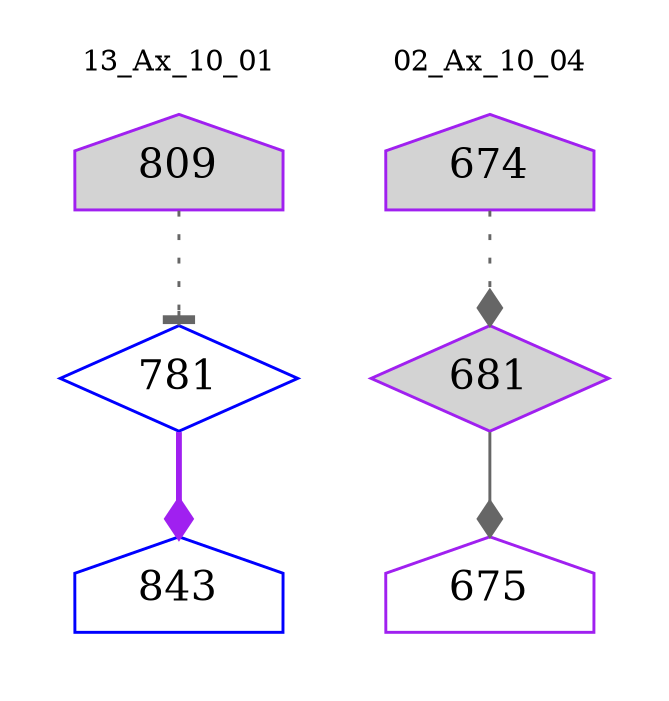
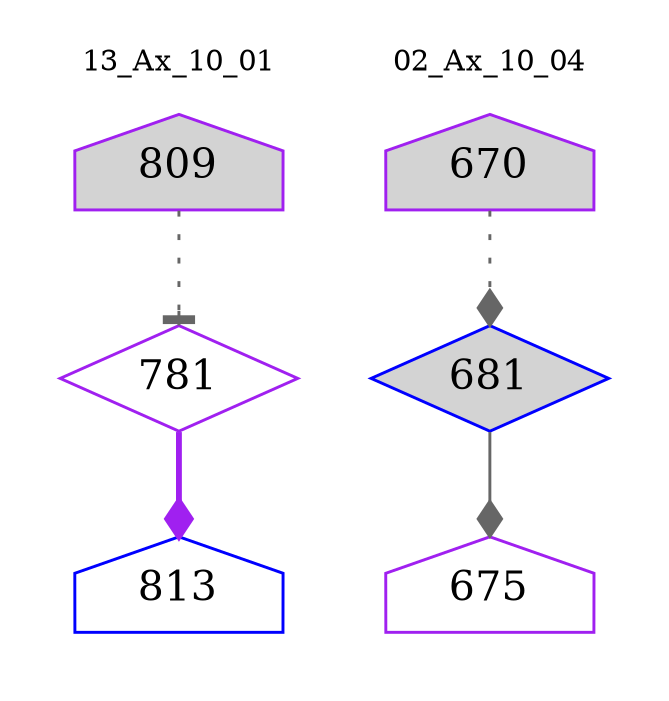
node "674": label "674" -> "670"
node "781": color blue -> purple
node "681": color purple -> blue
node "843": label "843" -> "813"
